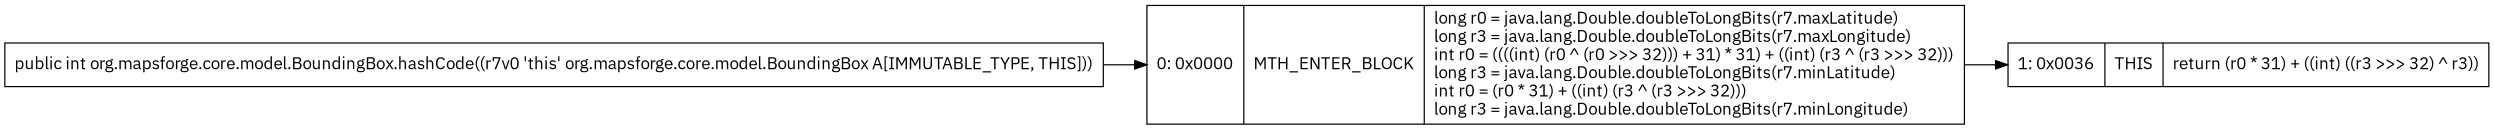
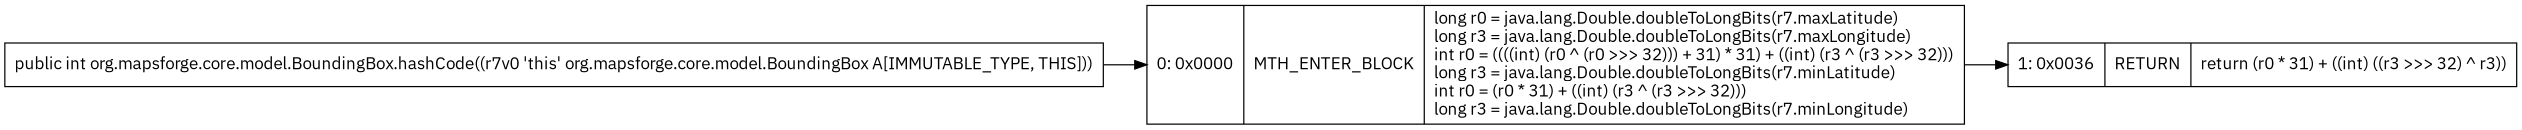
node "1: 0x0036": text "THIS" -> "RETURN"
